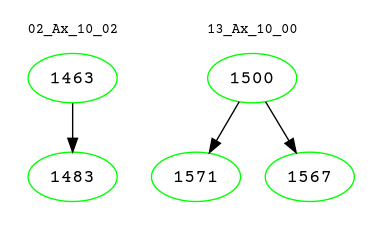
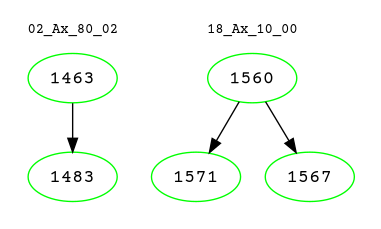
cluster "02_Ax_10_02": label "02_Ax_10_02" -> "02_Ax_80_02"
cluster "13_Ax_10_00": label "13_Ax_10_00" -> "18_Ax_10_00"
node "1500": label "1500" -> "1560"
